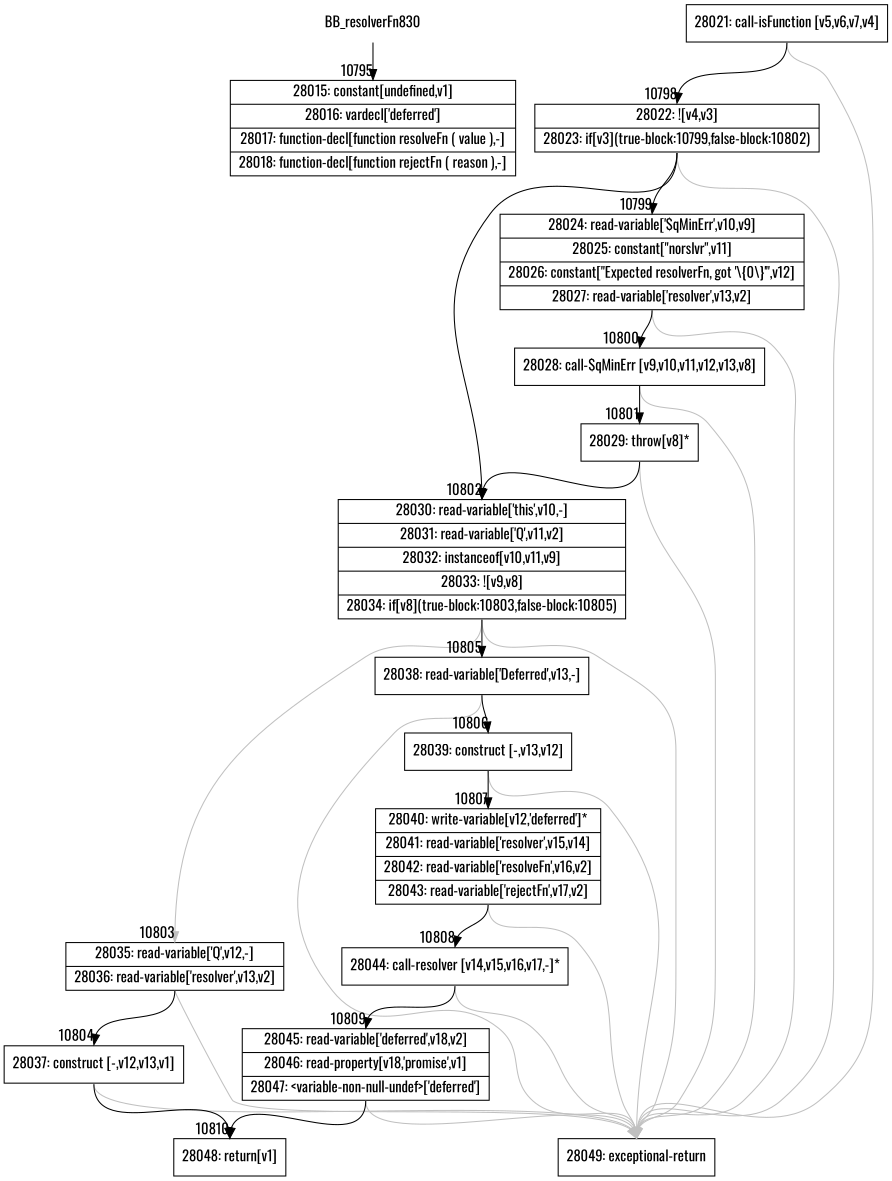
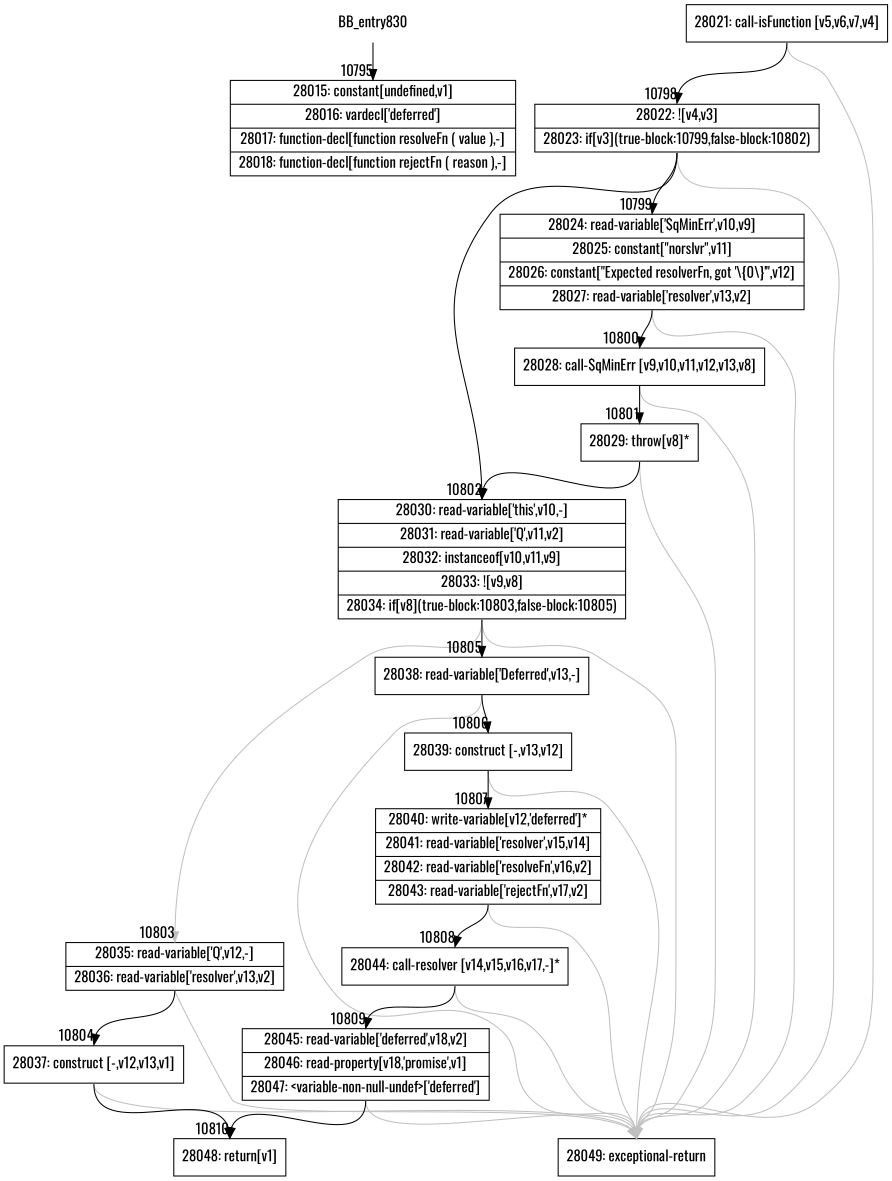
node "BB_resolverFn830": label "BB_resolverFn830" -> "BB_entry830"
